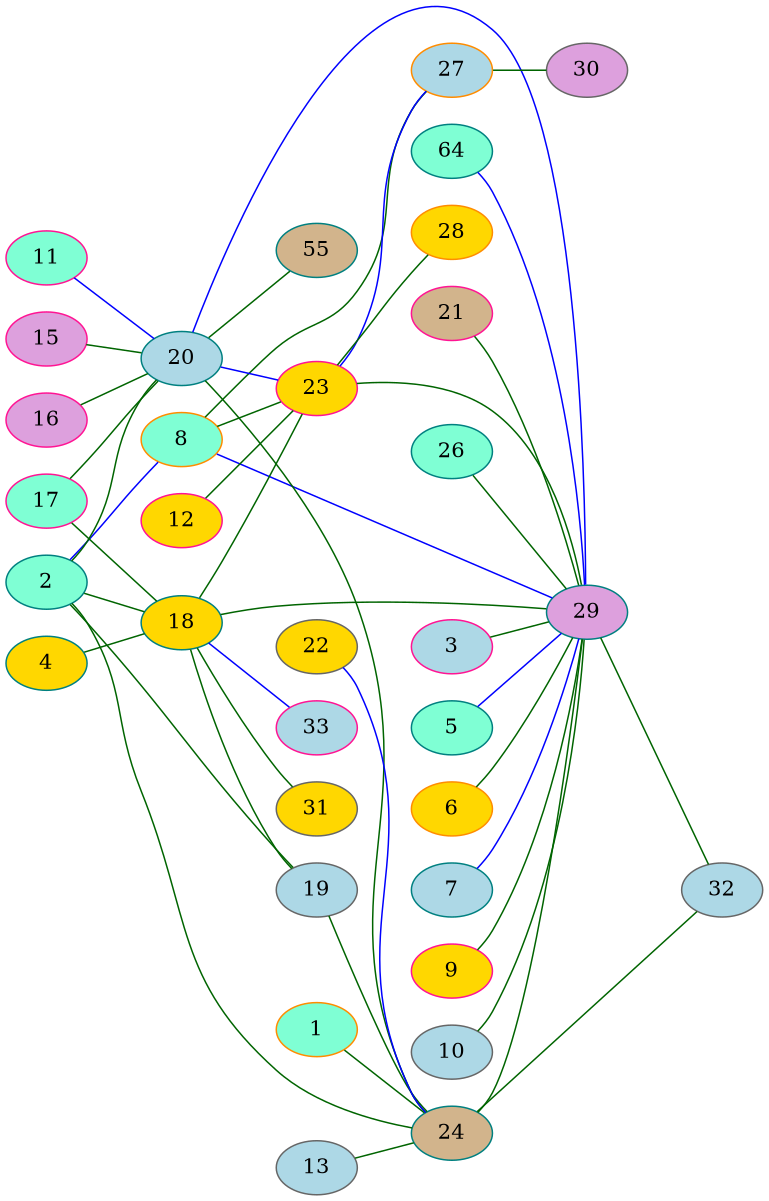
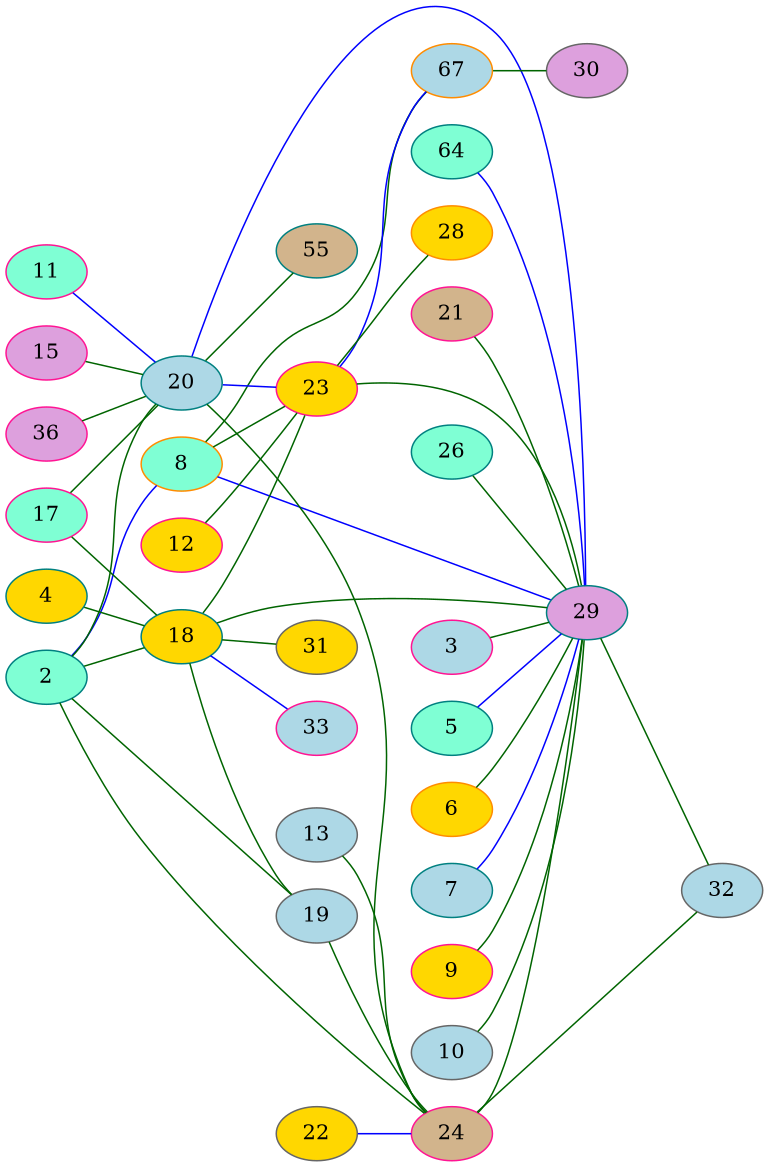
node "27": label "27" -> "67"
node "16": label "16" -> "36"
node "1": removed
node "24": color teal -> deeppink
